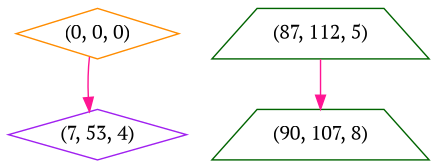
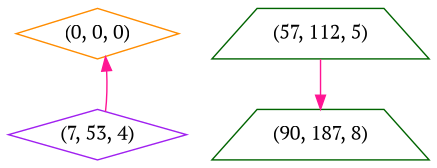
node "(87, 112, 5)": label "(87, 112, 5)" -> "(57, 112, 5)"
edge "(0, 0, 0)" -> "(7, 53, 4)": reversed
node "(90, 107, 8)": label "(90, 107, 8)" -> "(90, 187, 8)"
